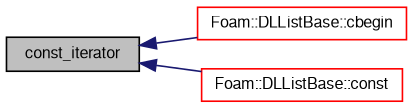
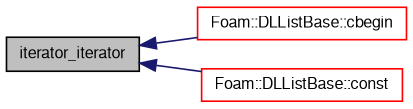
node "const_iterator": label "const_iterator" -> "iterator_iterator"
